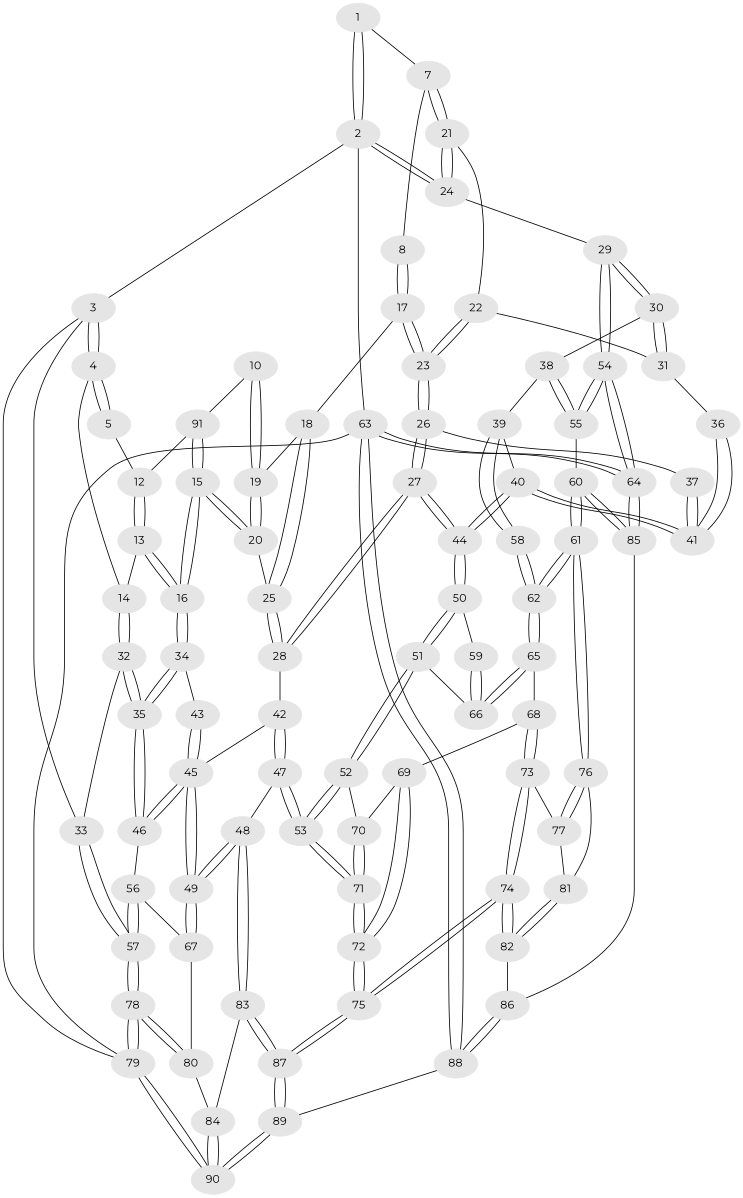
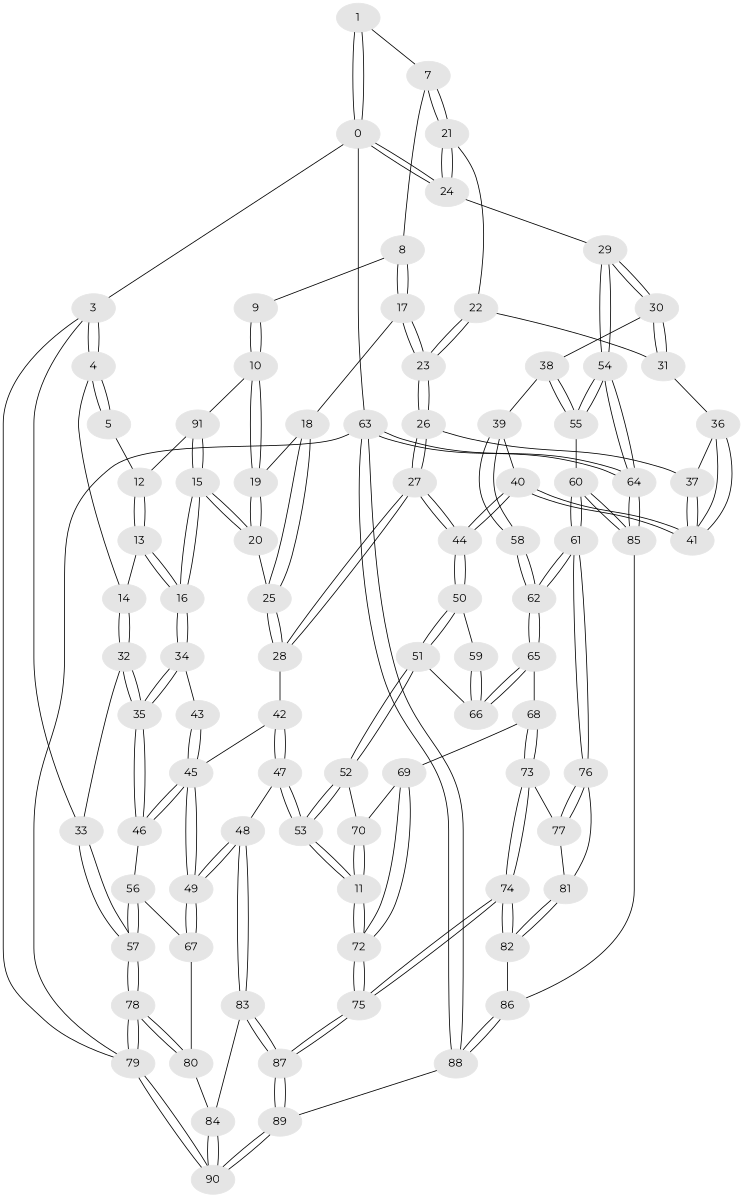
node "2": label "2" -> "0"
node "9": added
edge "36" -- "37": added
node "71": label "71" -> "11"
